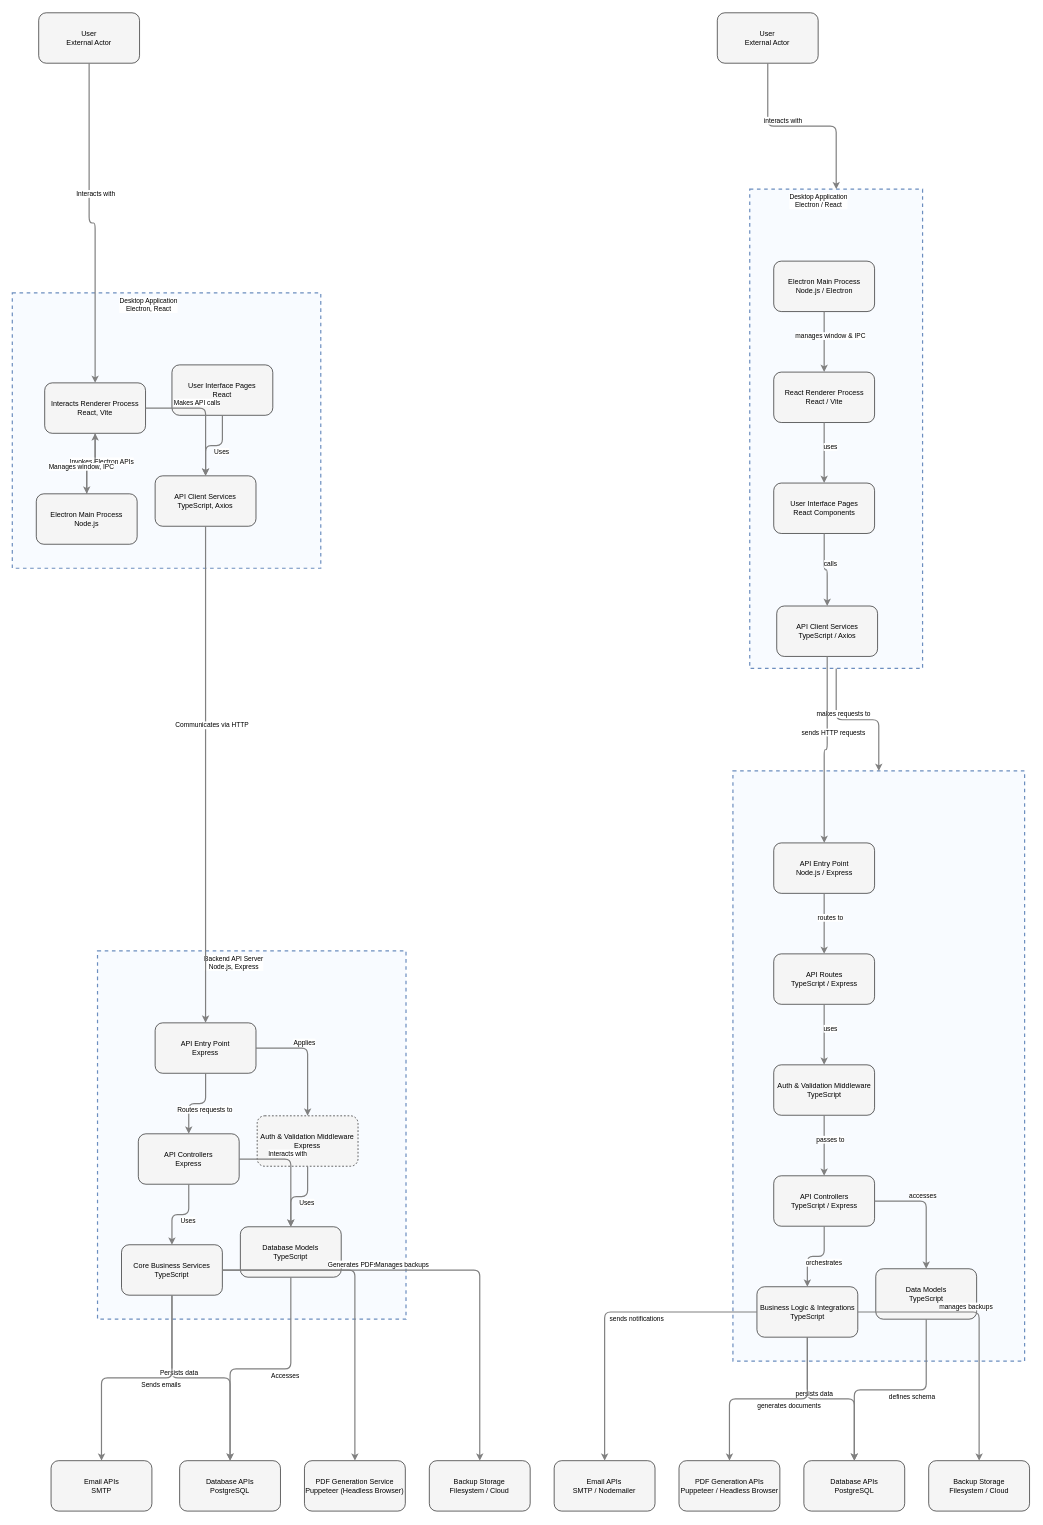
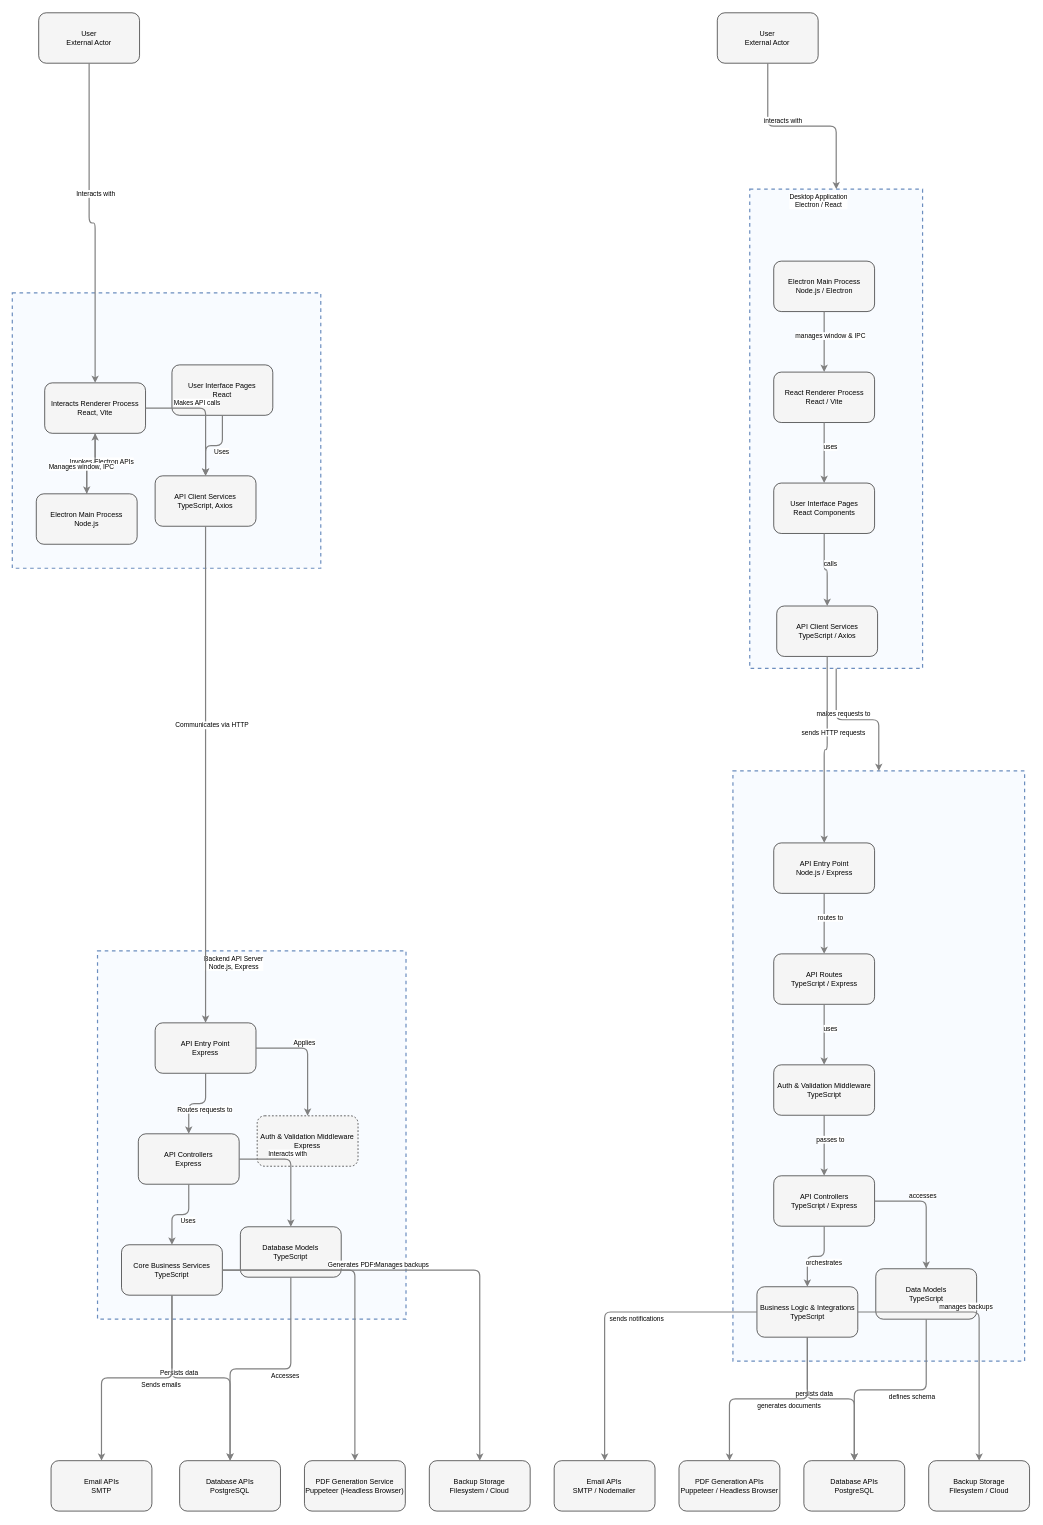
node "Desktop Application Electron, React": removed
edge "Auth & Validation Middleware Express" -> "Database Models TypeScript": removed, label "Uses"
